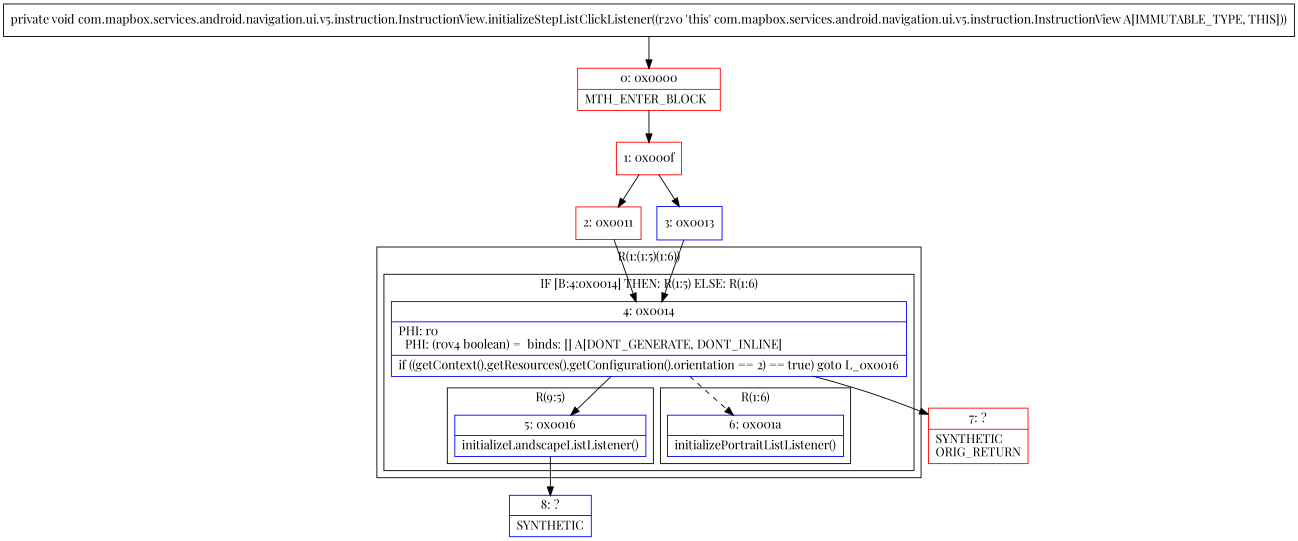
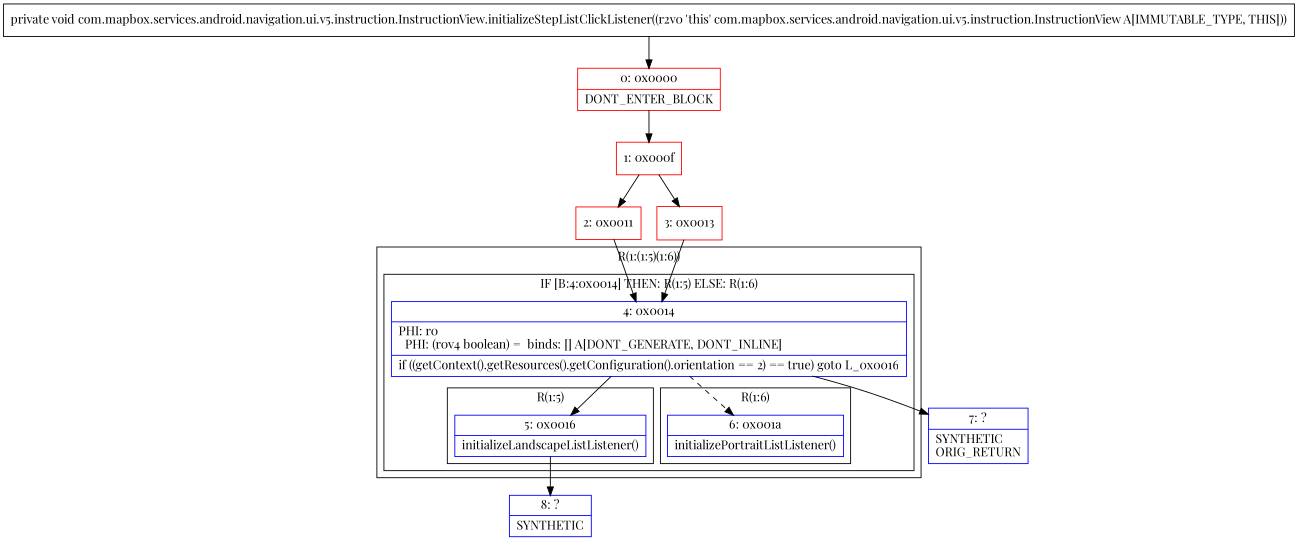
node "0: 0x0000": text "MTH_ENTER_BLOCK" -> "DONT_ENTER_BLOCK"
node "3: 0x0013": color blue -> red
cluster "R(9:5)": label "R(9:5)" -> "R(1:5)"
node "7: ?": color red -> blue
